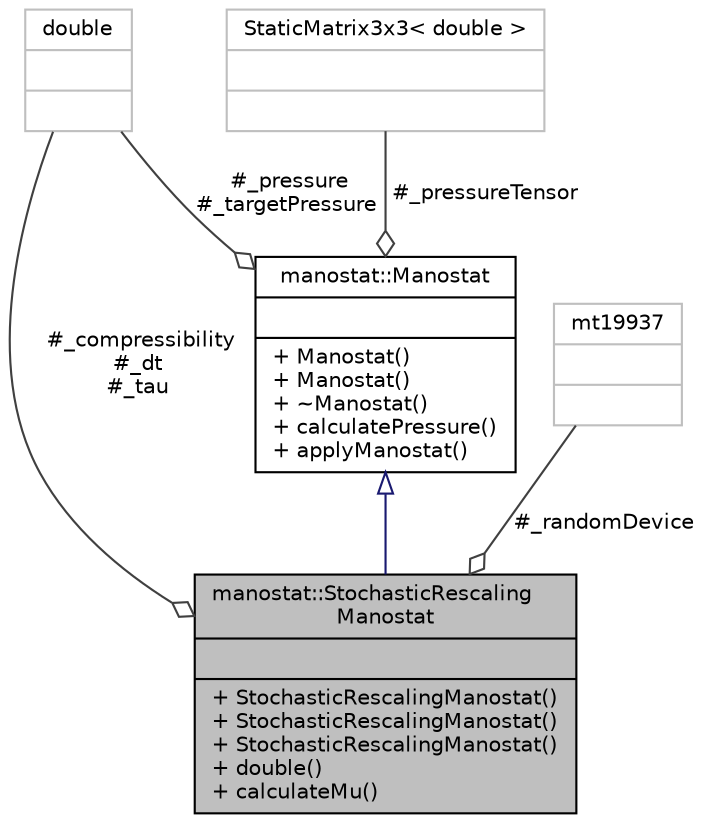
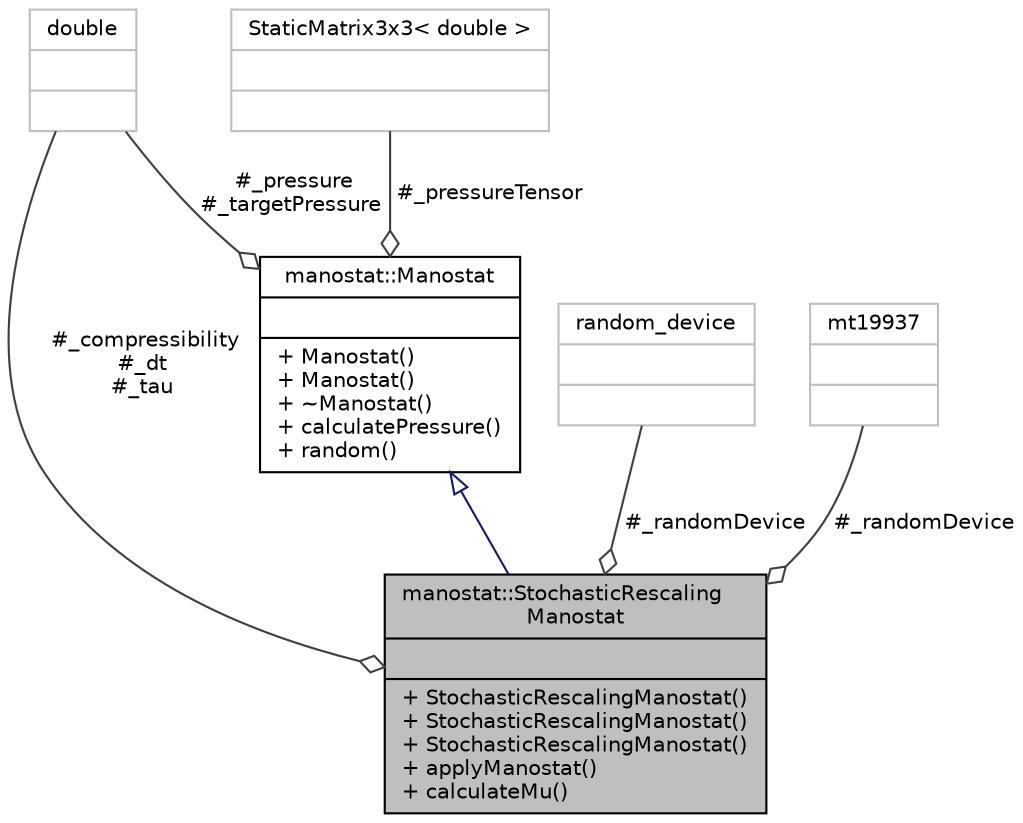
node "random_device": added
node "manostat::Manostat": text "+ applyManostat()" -> "+ random()"
node "manostat::StochasticRescaling": text "+ double()" -> "+ applyManostat()"
